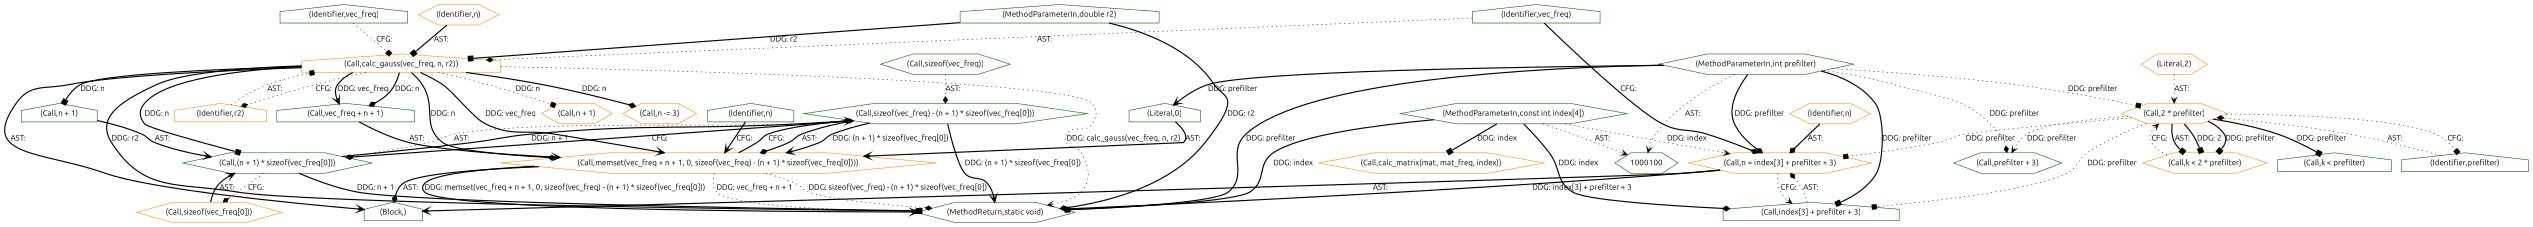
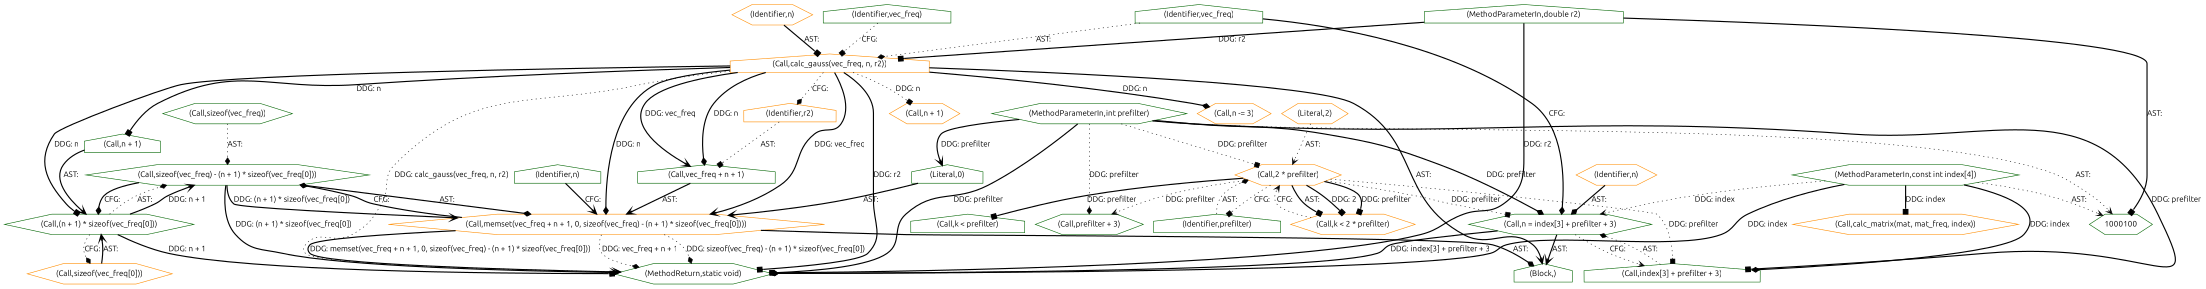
edge "(MethodParameterIn,double r2)" -> "1000100": added, label "AST:"
edge "(Identifier,r2)" -> "(Call,calc_gauss(vec_freq, n, r2))": now "(Identifier,r2)" -> "(Call,vec_freq + n + 1)"
node "(Call,n = index[3] + prefilter + 3)": color darkorange -> darkgreen
